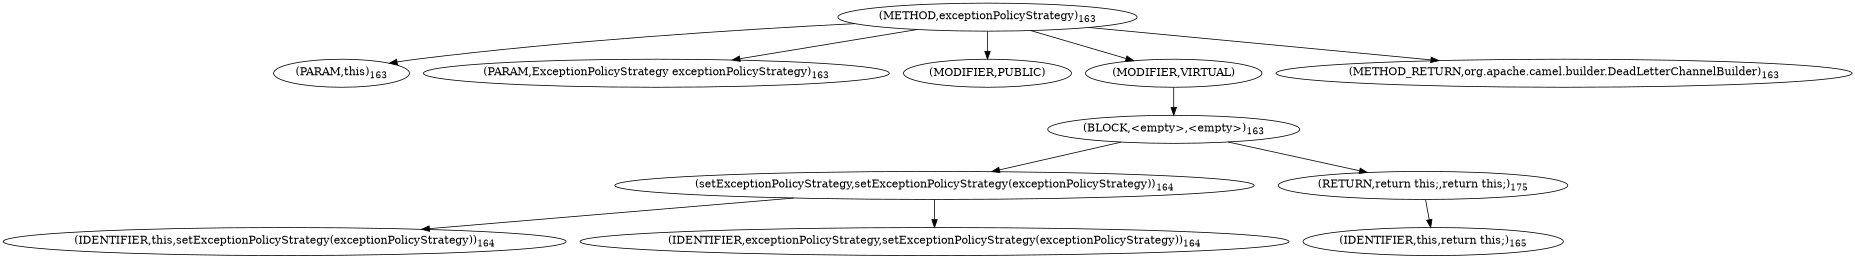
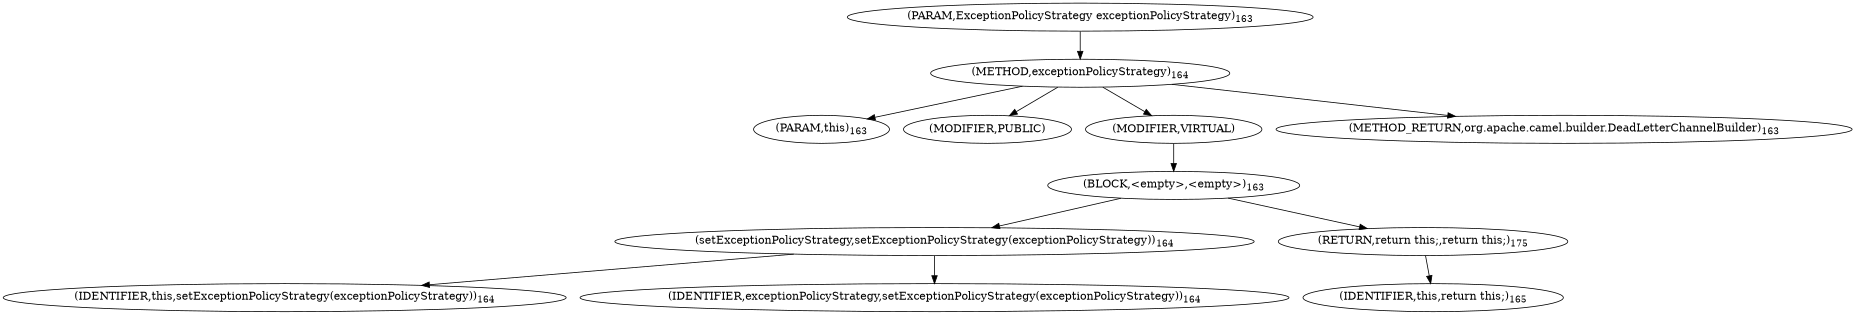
node "(METHOD,exceptionPolicyStrategy)": text "163" -> "164"
edge "(METHOD,exceptionPolicyStrategy)" -> "(PARAM,ExceptionPolicyStrategy exceptionPolicyStrategy)": reversed
